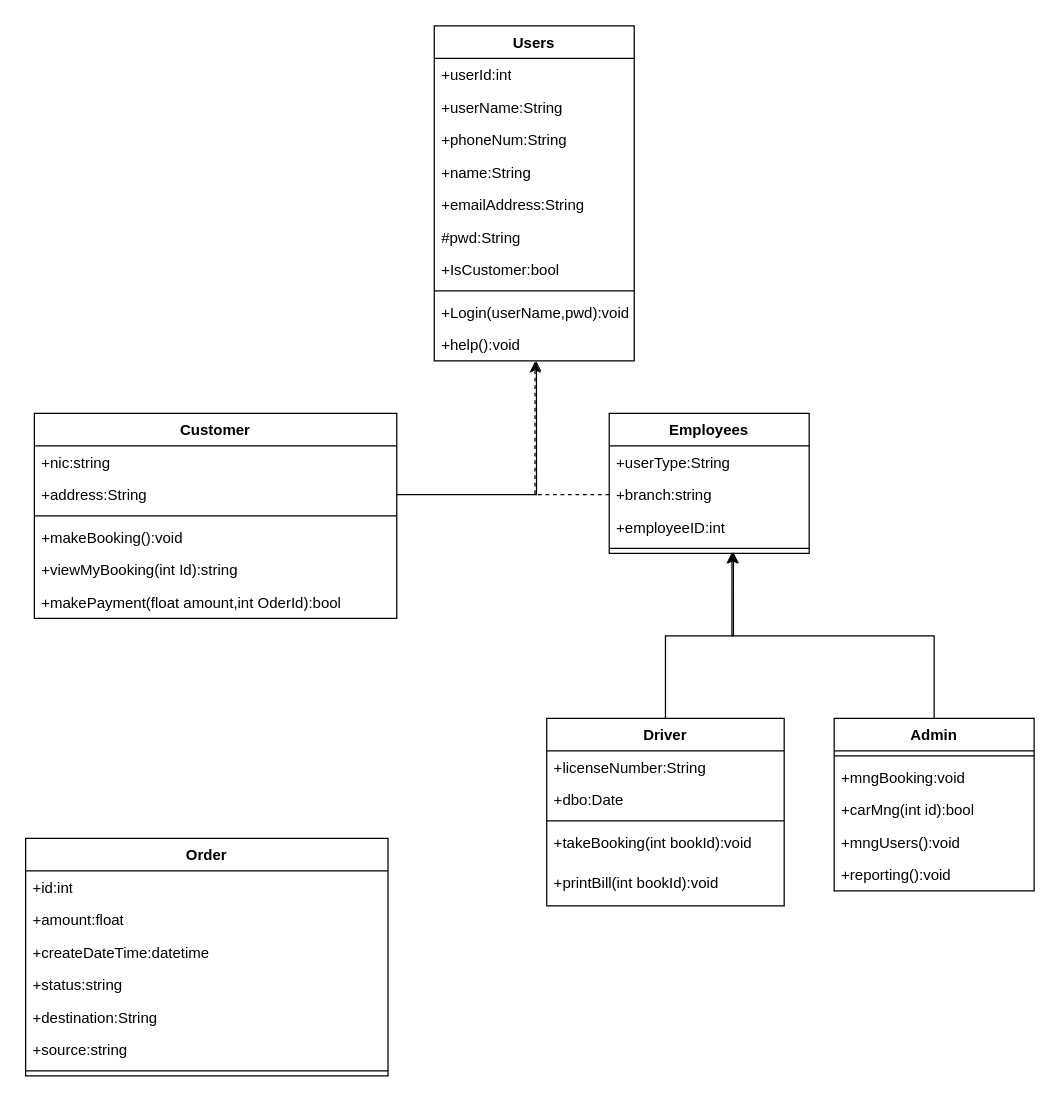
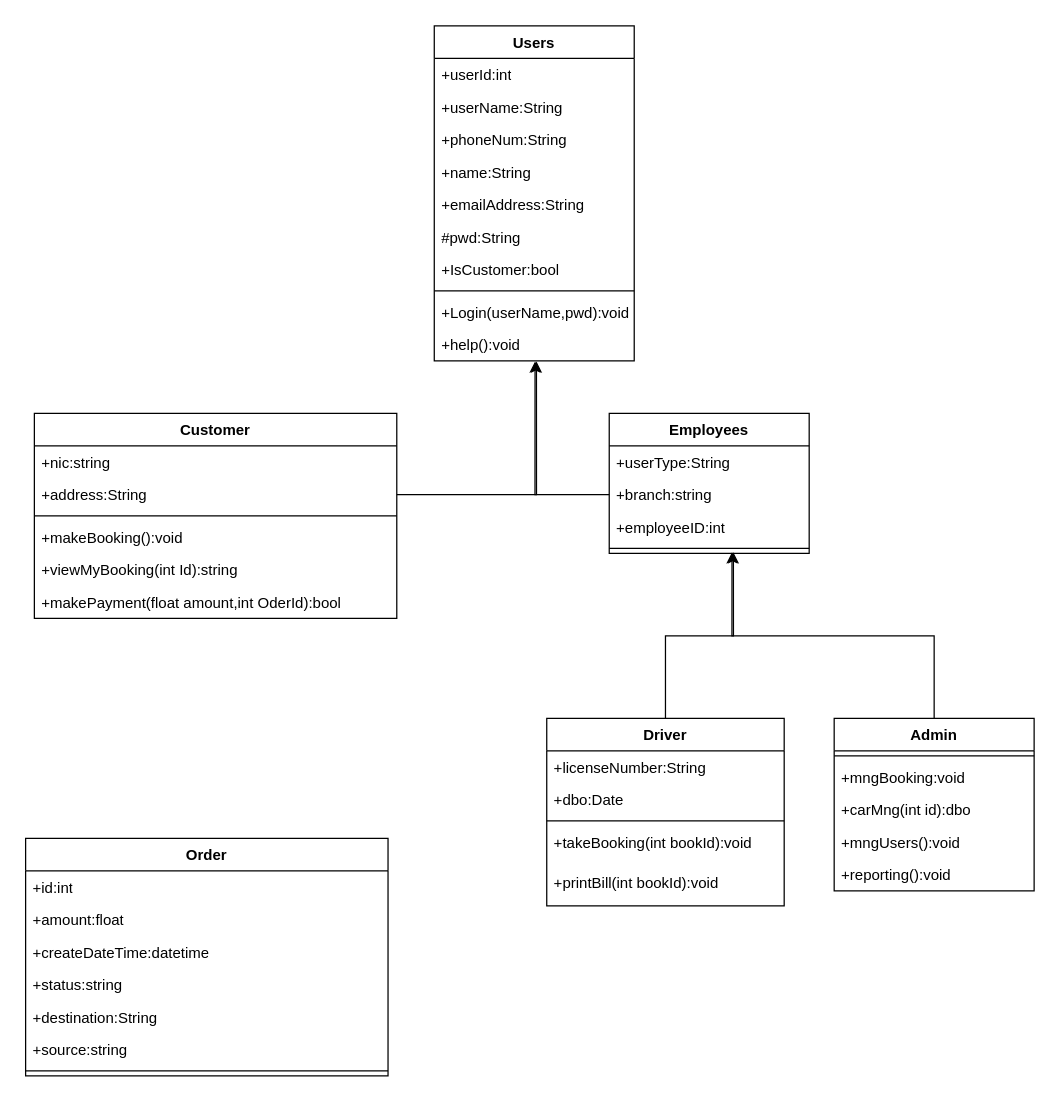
edge "+address:String" -> "+help():void": arrowhead open -> classic
edge "+branch:string" -> "+help():void": style dashed -> solid
node "+carMng(int id):bool": label "+carMng(int id):bool" -> "+carMng(int id):dbo"
